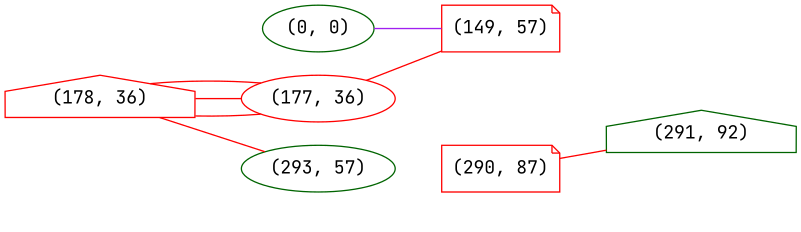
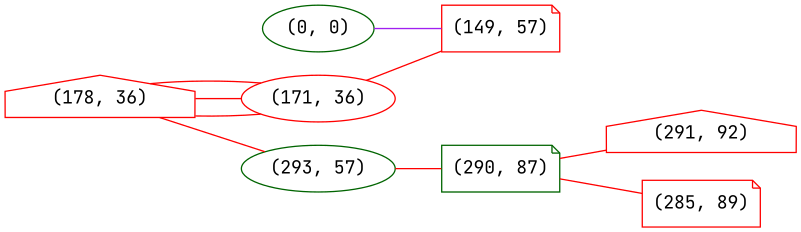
node "(177, 36)": label "(177, 36)" -> "(171, 36)"
node "(291, 92)": color darkgreen -> red
edge "(293, 57)" -- "(290, 87)": added
node "(290, 87)": color red -> darkgreen
node "(285, 89)": added
